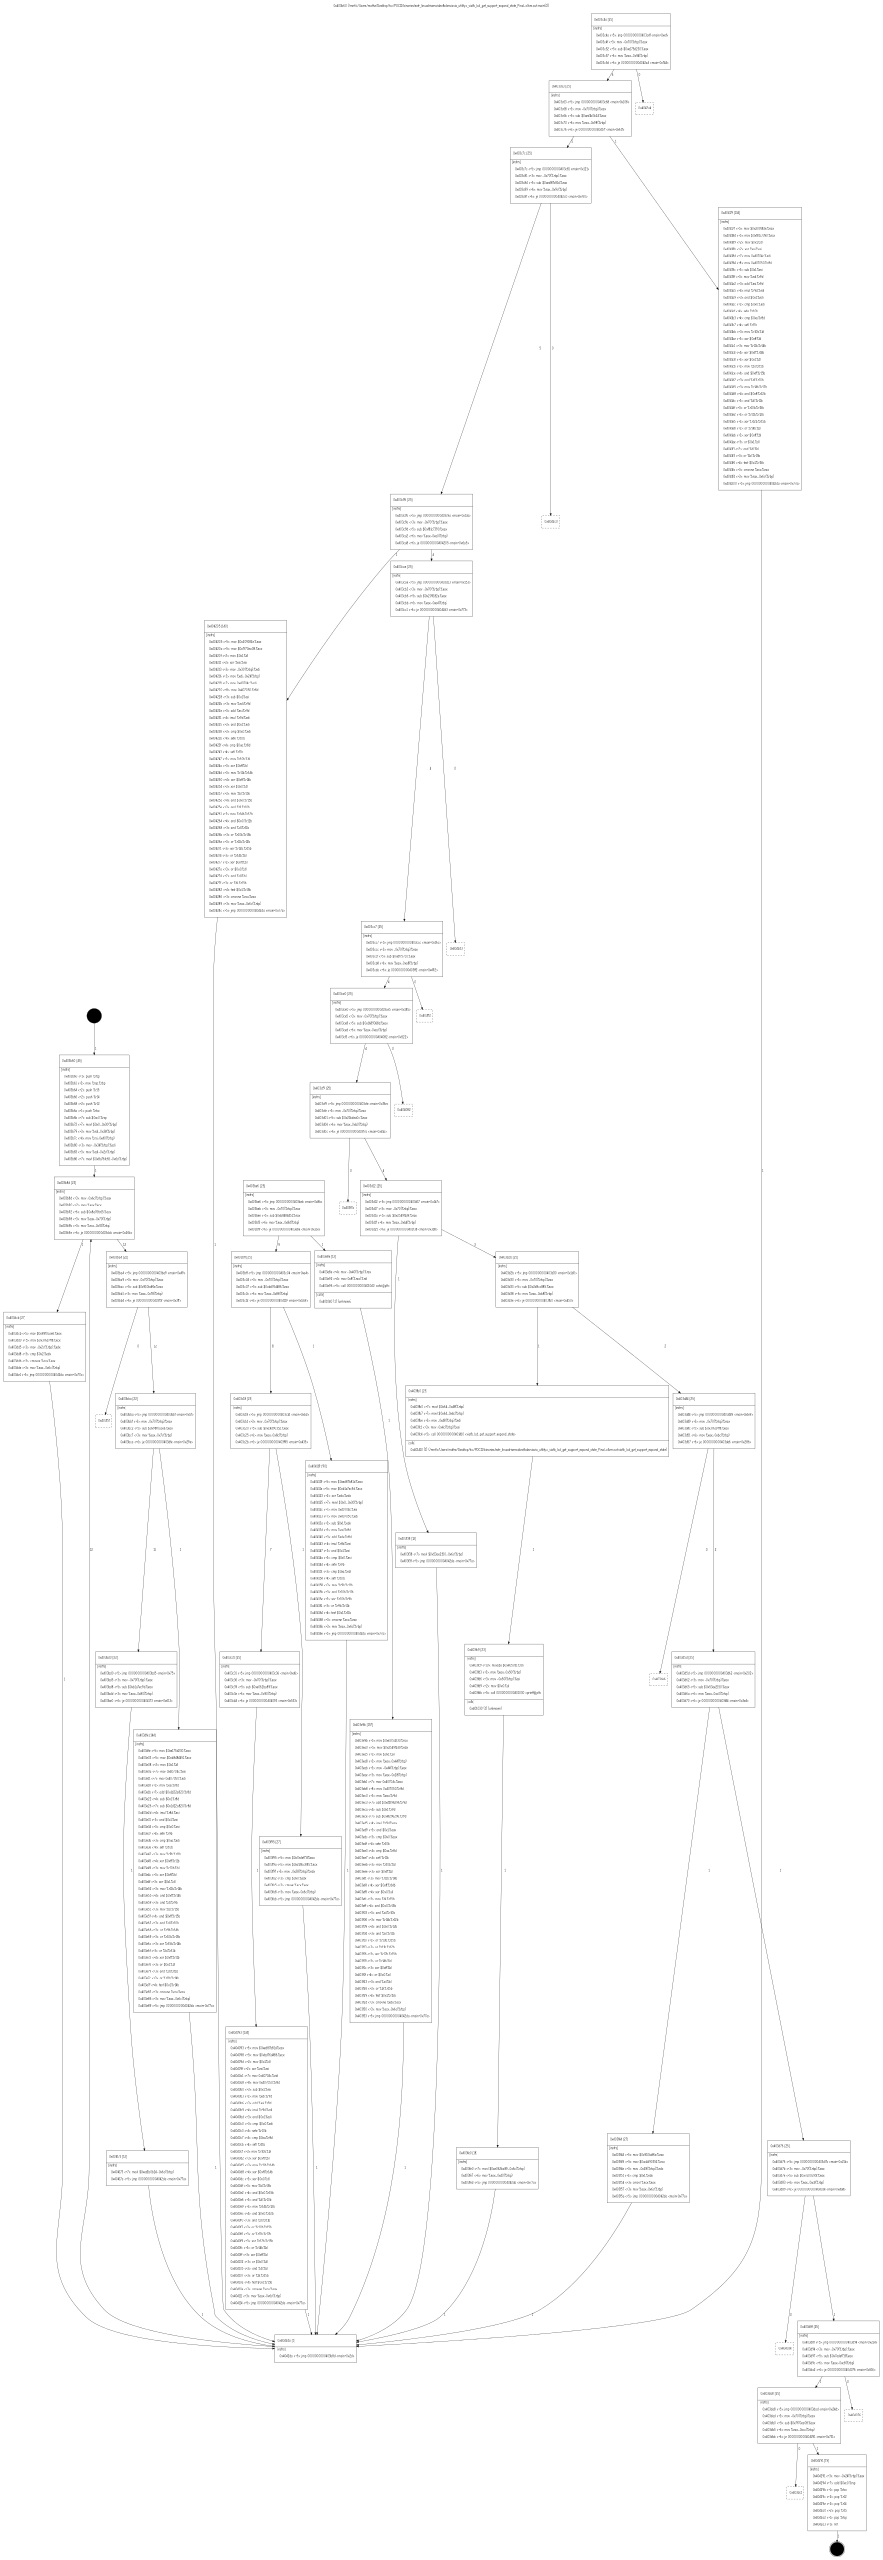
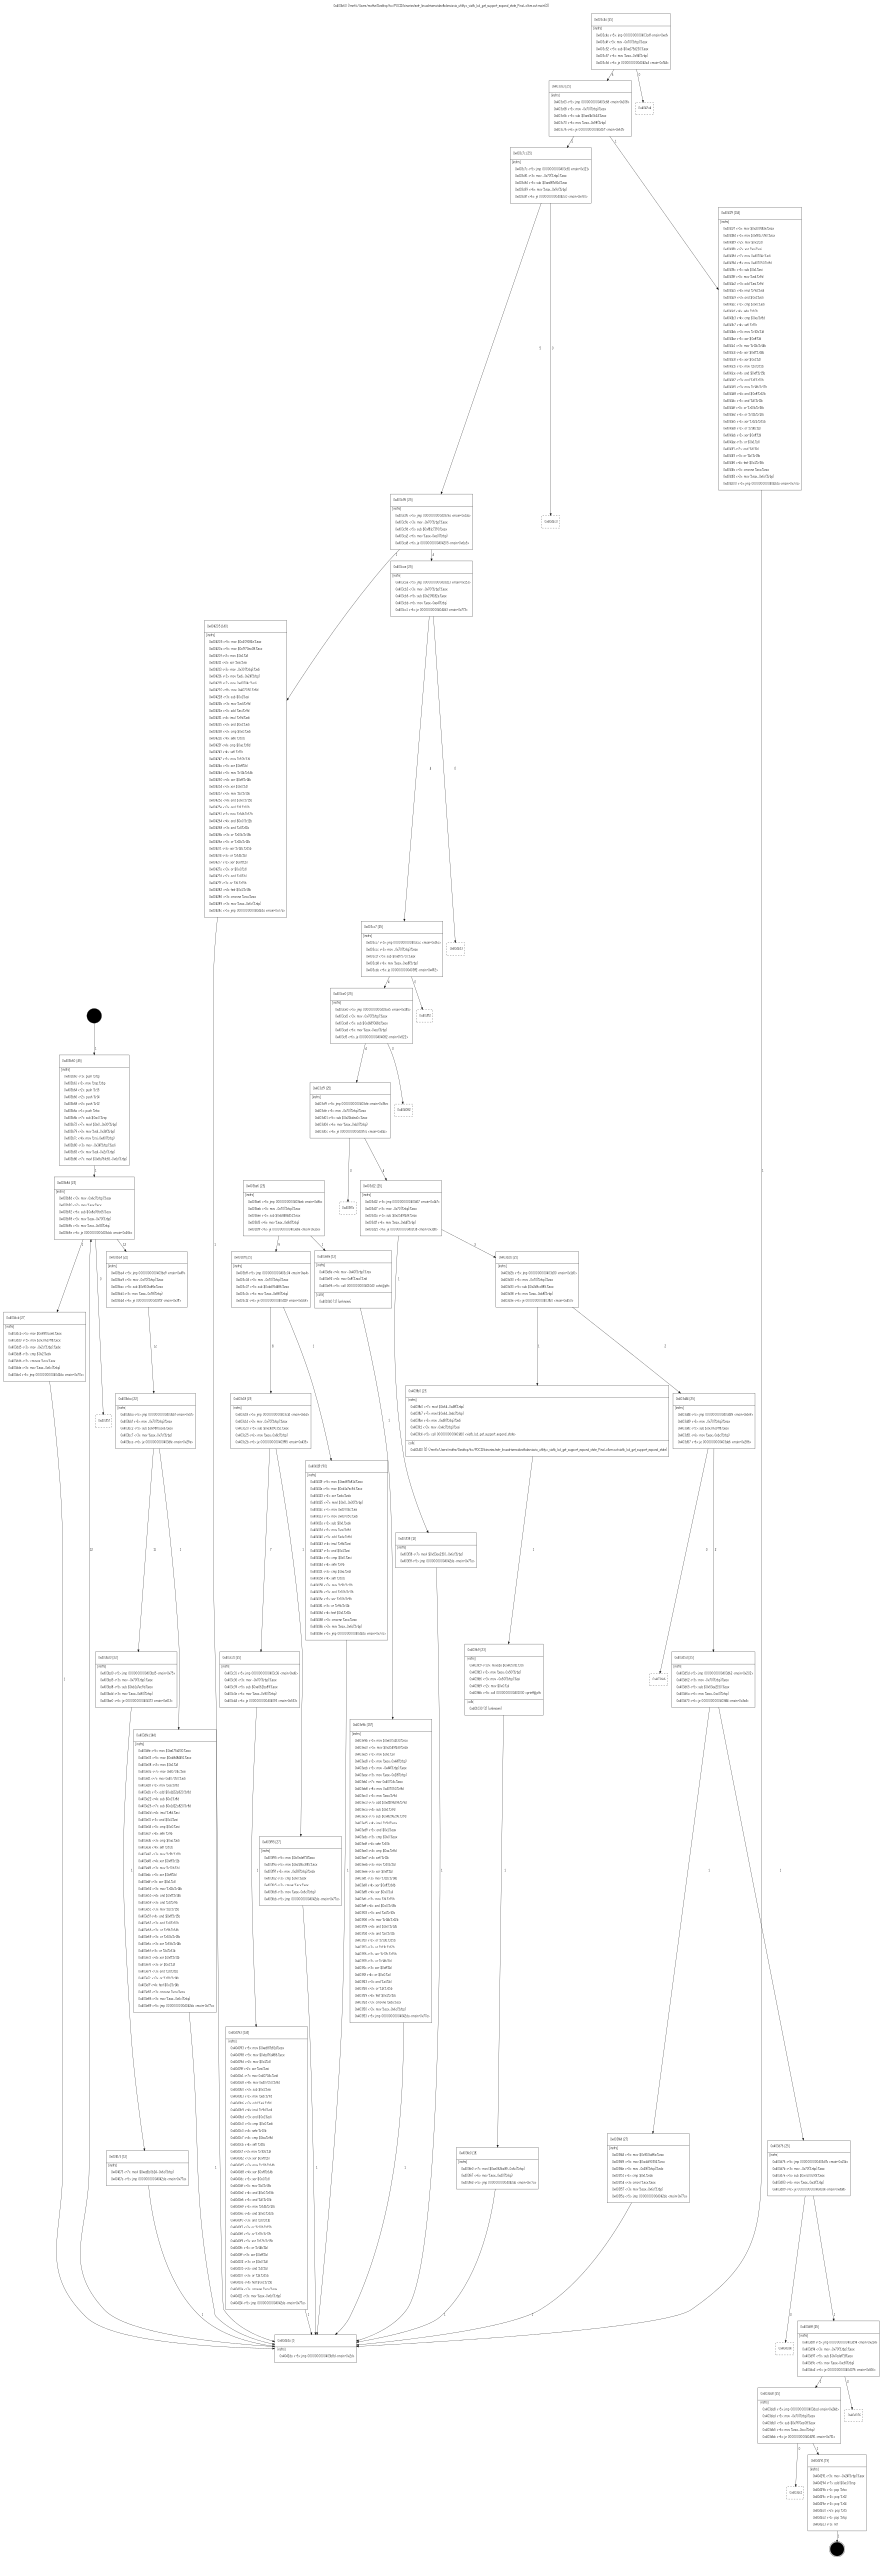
edge "0x403ba4 [22]" -> "0x403f5f": now "0x403b8d [23]" -> "0x403f5f"
